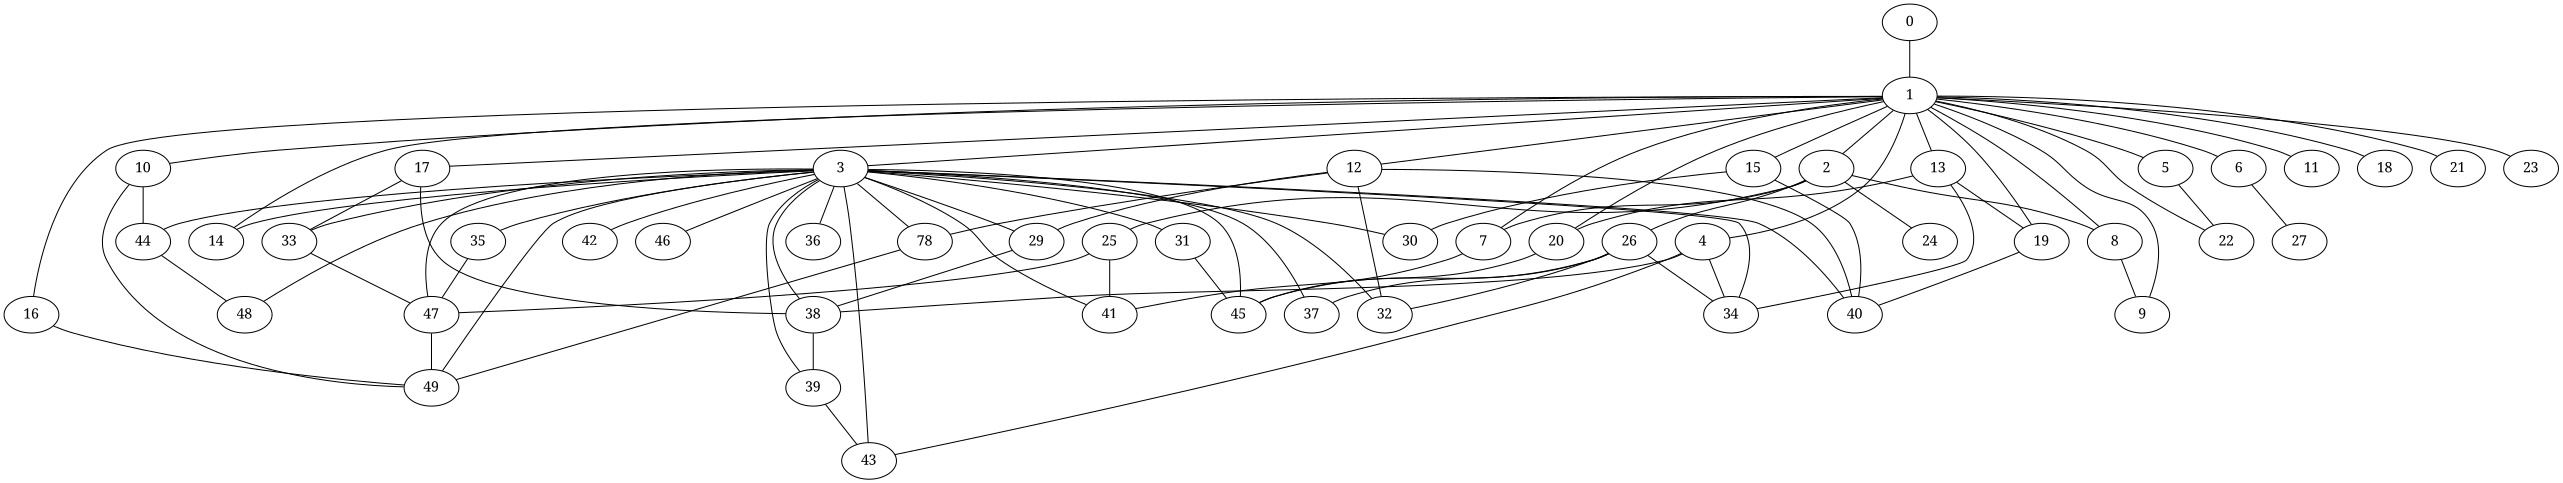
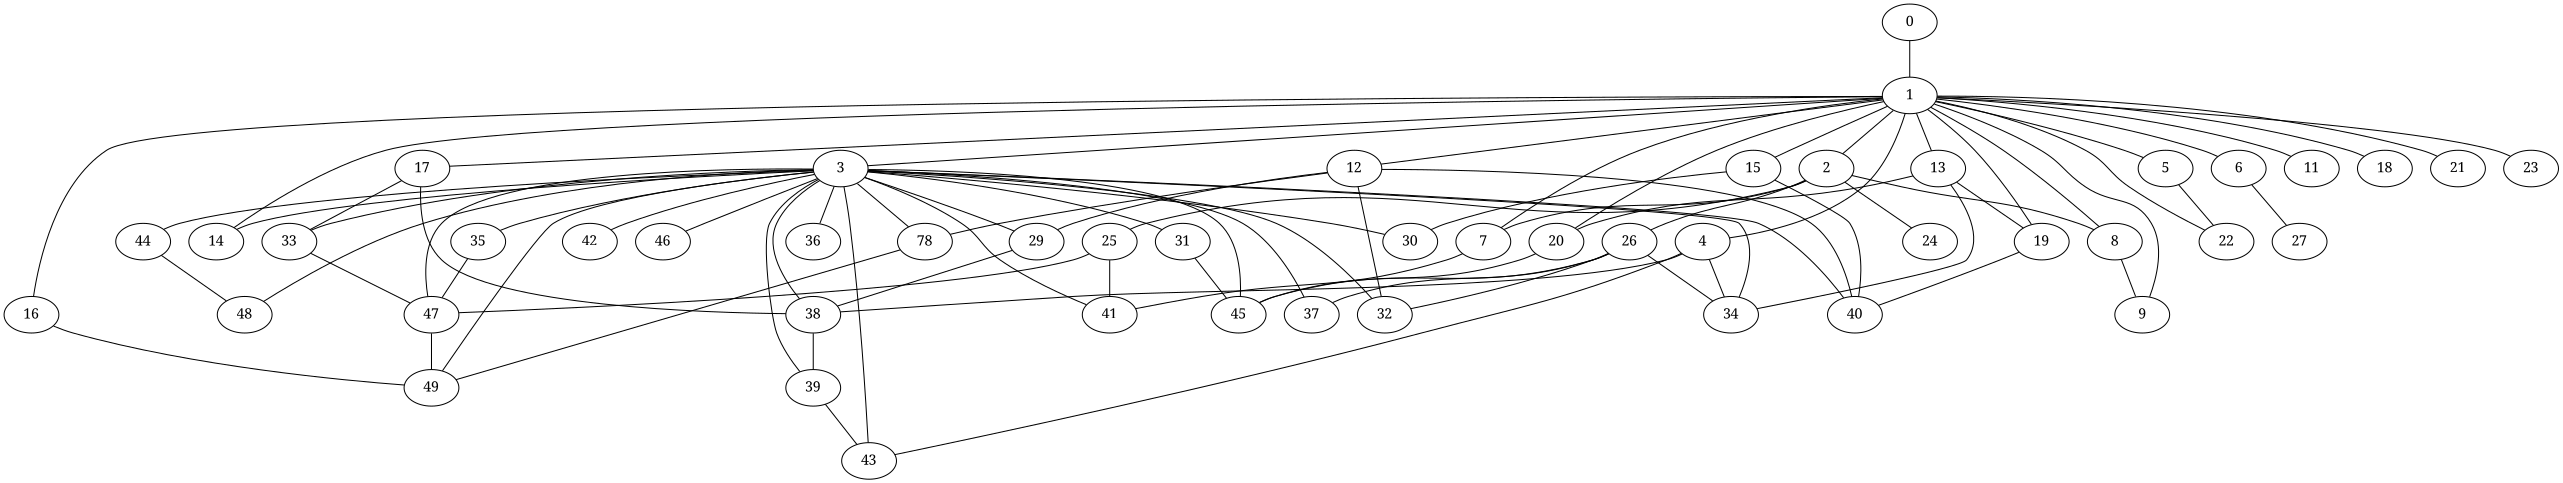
node "10": removed
